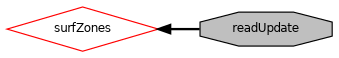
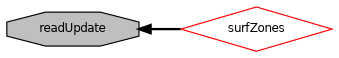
edge "readUpdate" -> "surfZones": reversed
